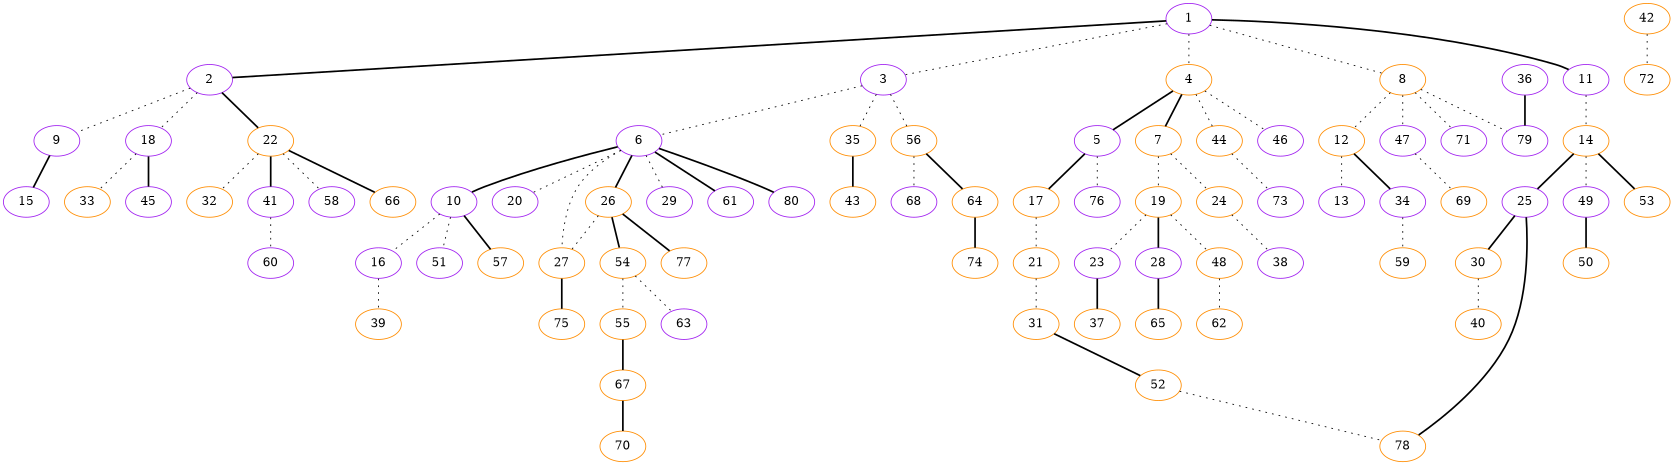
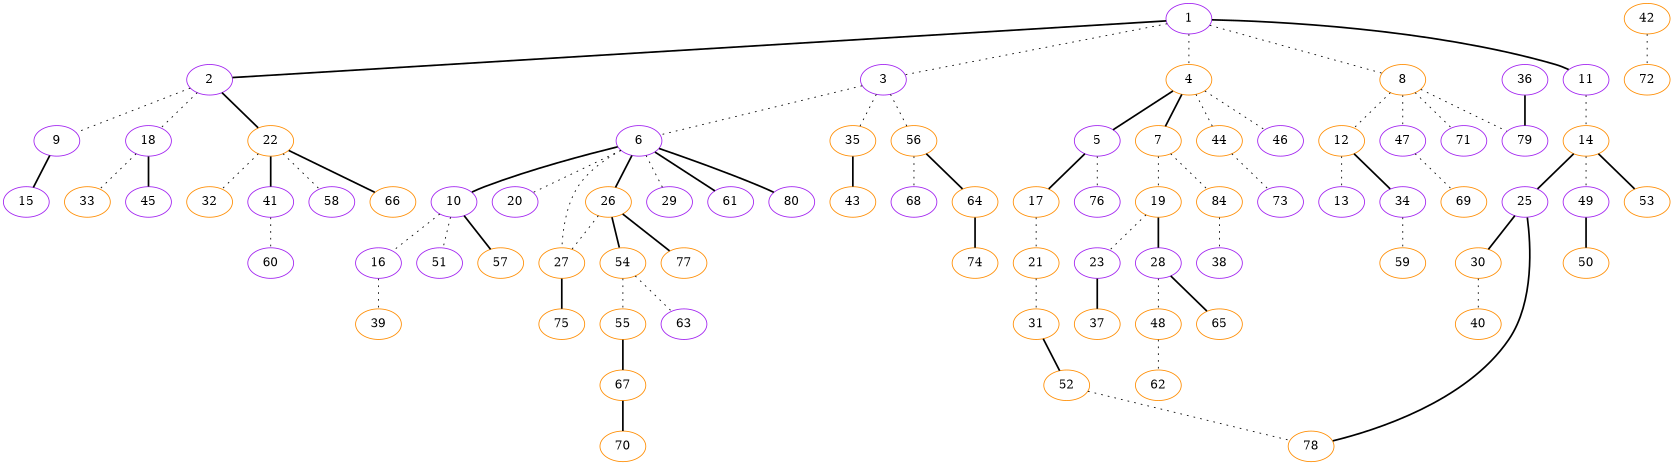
node "24": label "24" -> "84"
edge "19" -- "48": now "28" -- "48"
